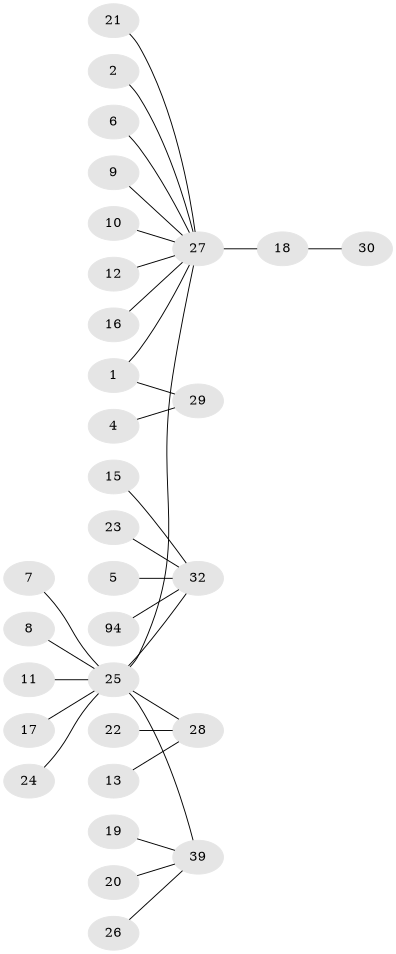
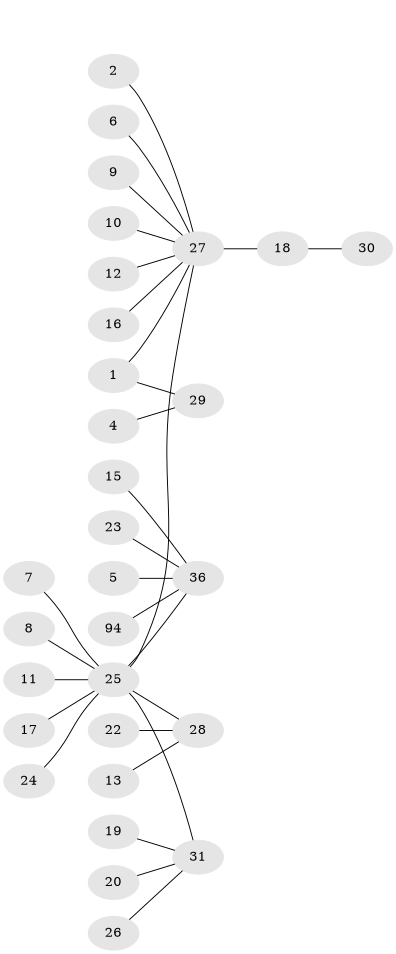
node "21": removed
node "32": label "32" -> "36"
node "39": label "39" -> "31"
